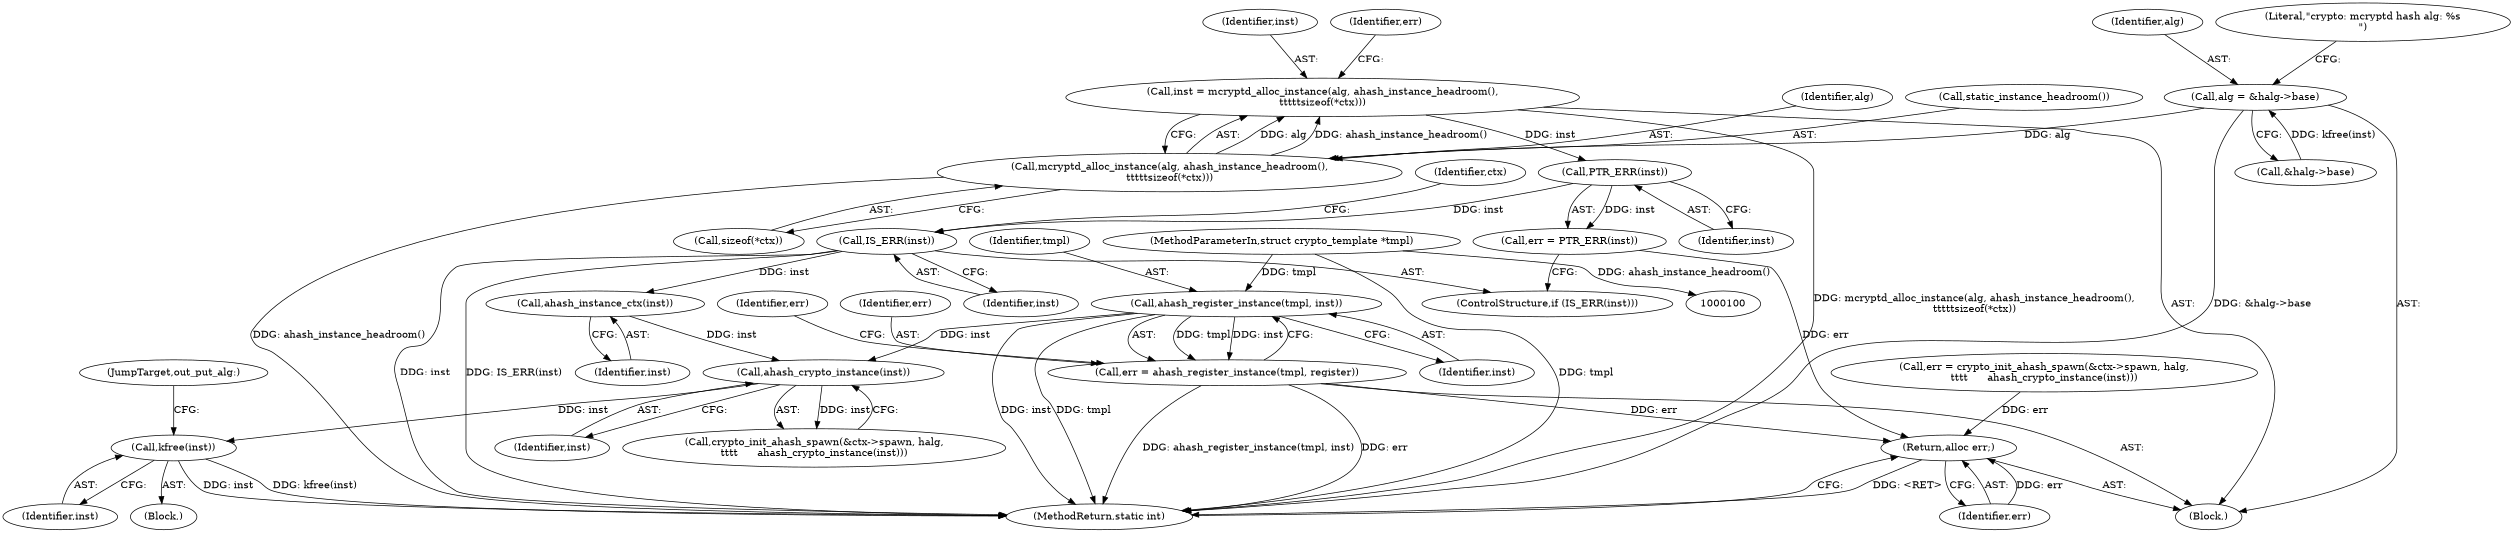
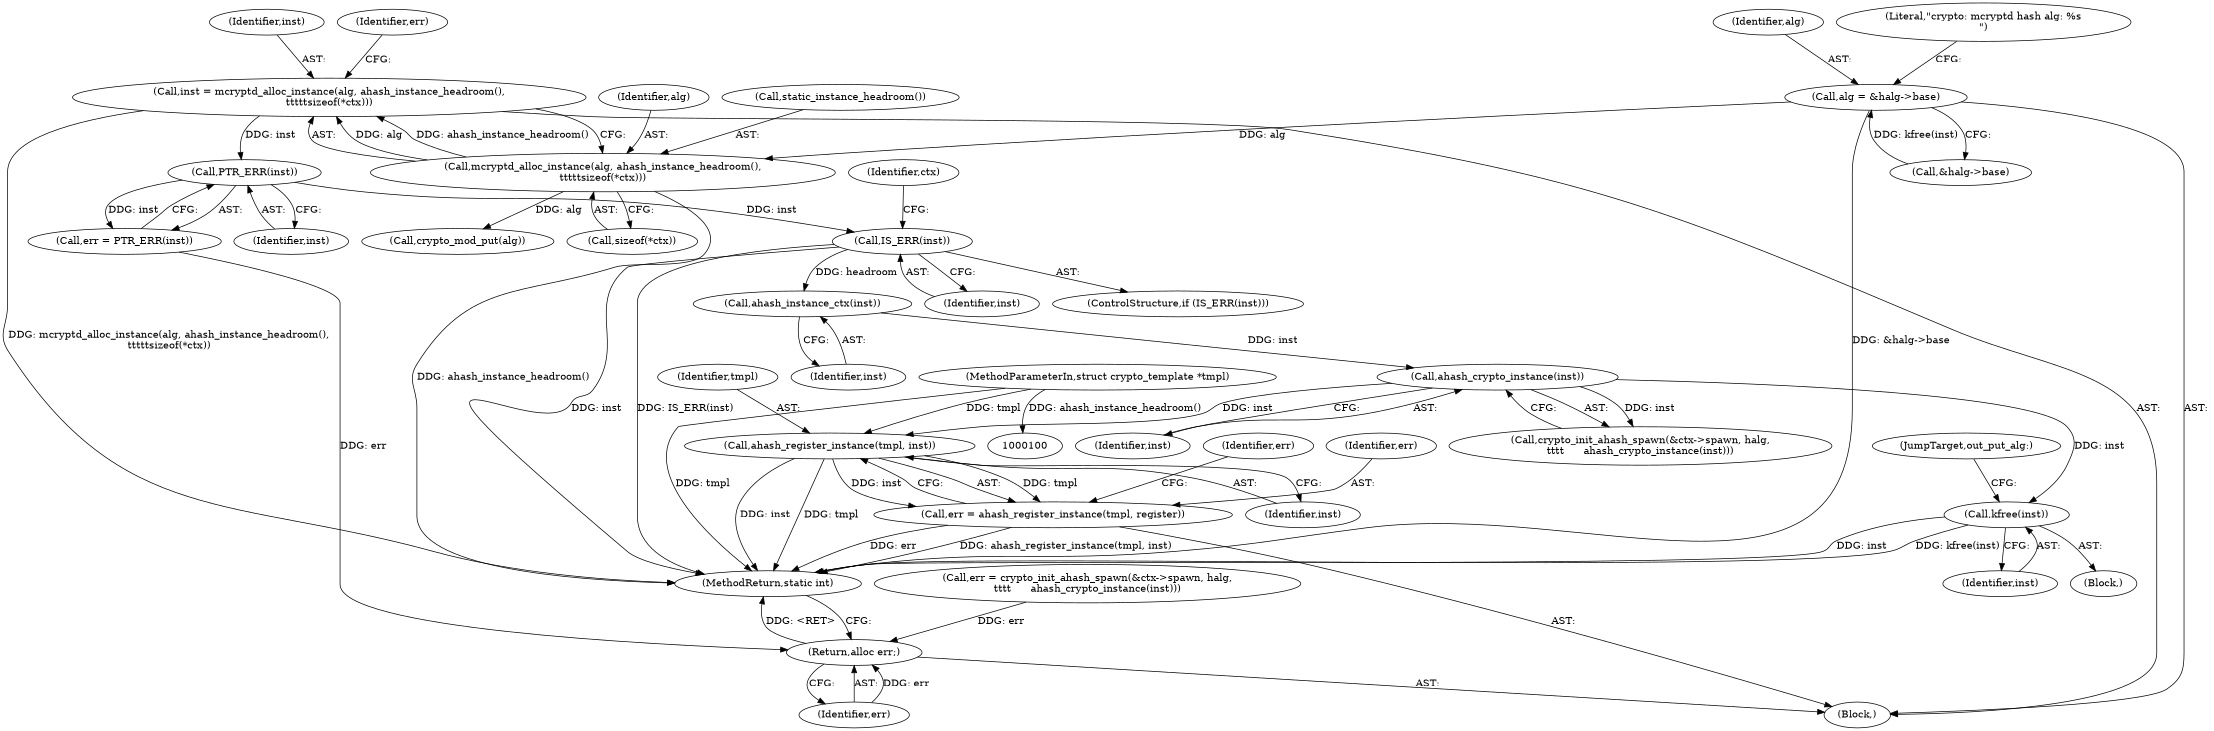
node "(Call,crypto_mod_put(alg))": added
edge "(Call,err = PTR_ERR(inst))" -> "(ControlStructure,if (IS_ERR(inst)))": now "(Call,err = PTR_ERR(inst))" -> "(Call,PTR_ERR(inst))"
edge "(Call,IS_ERR(inst))" -> "(Call,ahash_instance_ctx(inst))": label "DDG: inst" -> "DDG: headroom"
edge "(Call,ahash_register_instance(tmpl, inst))" -> "(Call,ahash_crypto_instance(inst))": reversed
edge "(Call,err = ahash_register_instance(tmpl, register))" -> "(Return,alloc err;)": removed, label "DDG: err"
